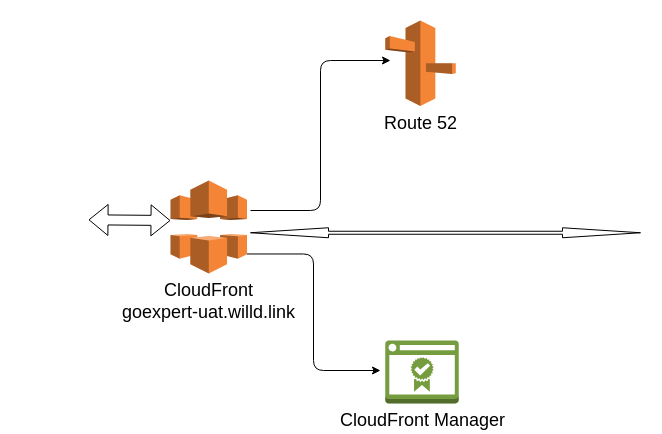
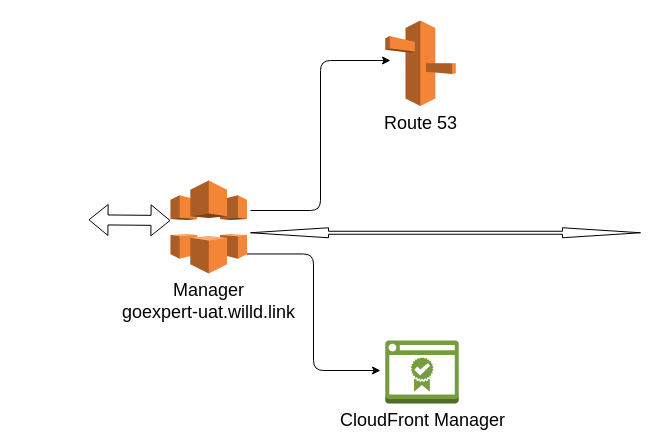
node "Route 52": label "Route 52" -> "Route 53"
node "CloudFront goexpert-uat.willd.link": label "CloudFront goexpert-uat.willd.link" -> "Manager goexpert-uat.willd.link"
